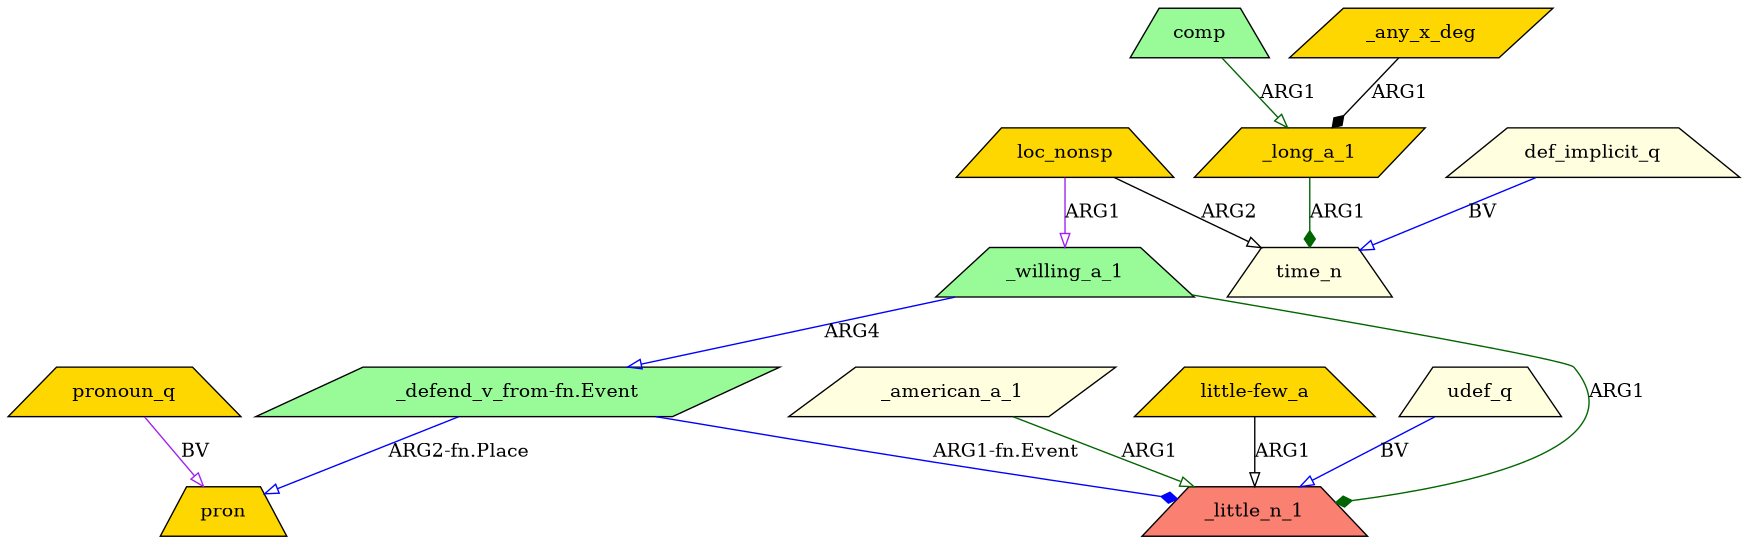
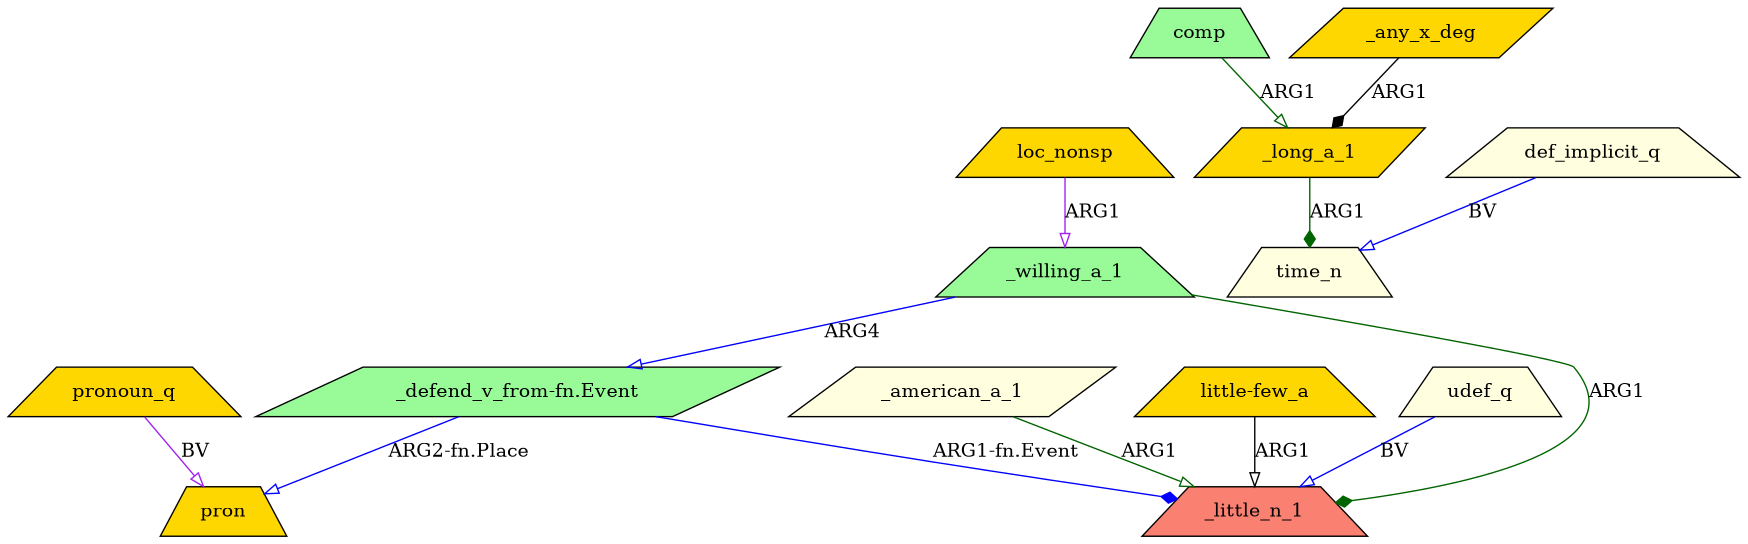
edge "loc_nonsp" -> "time_n": removed, label "ARG2"
